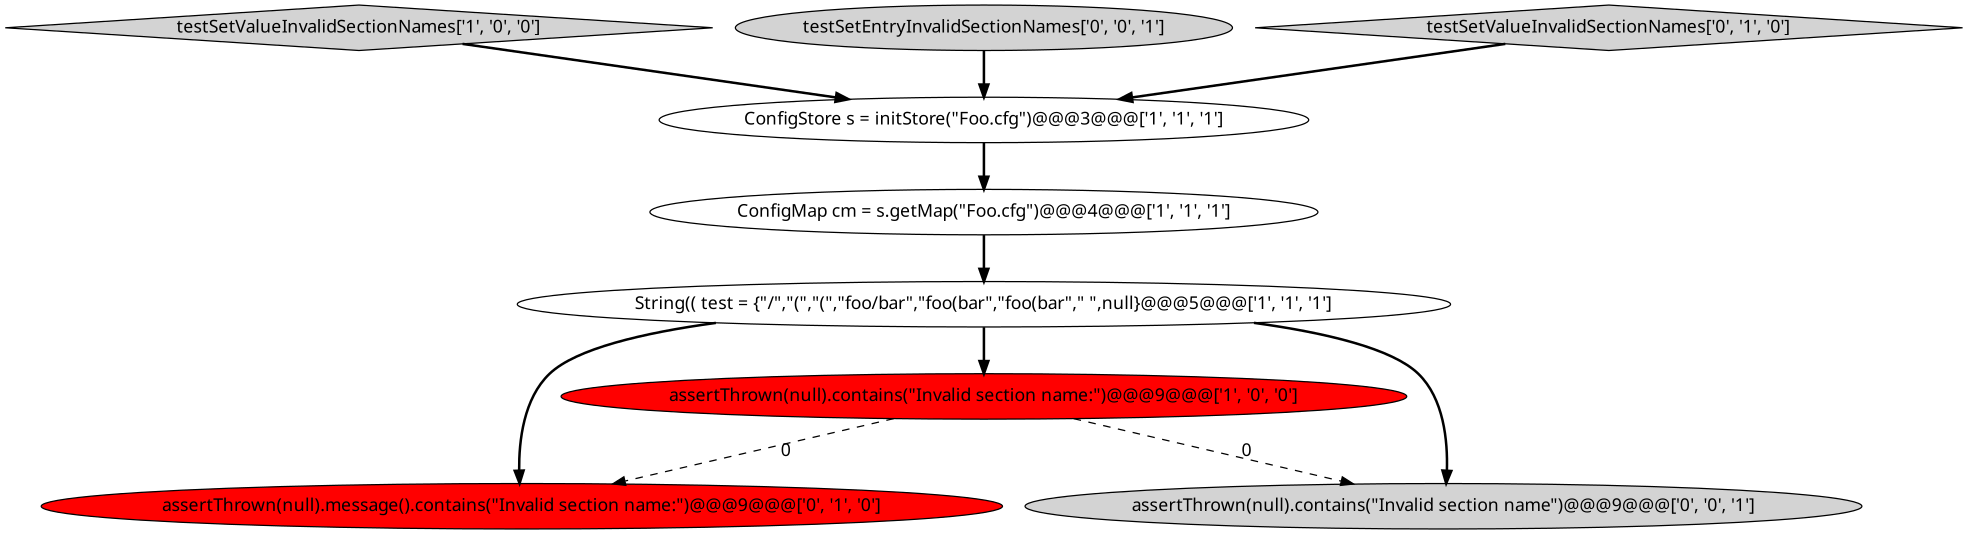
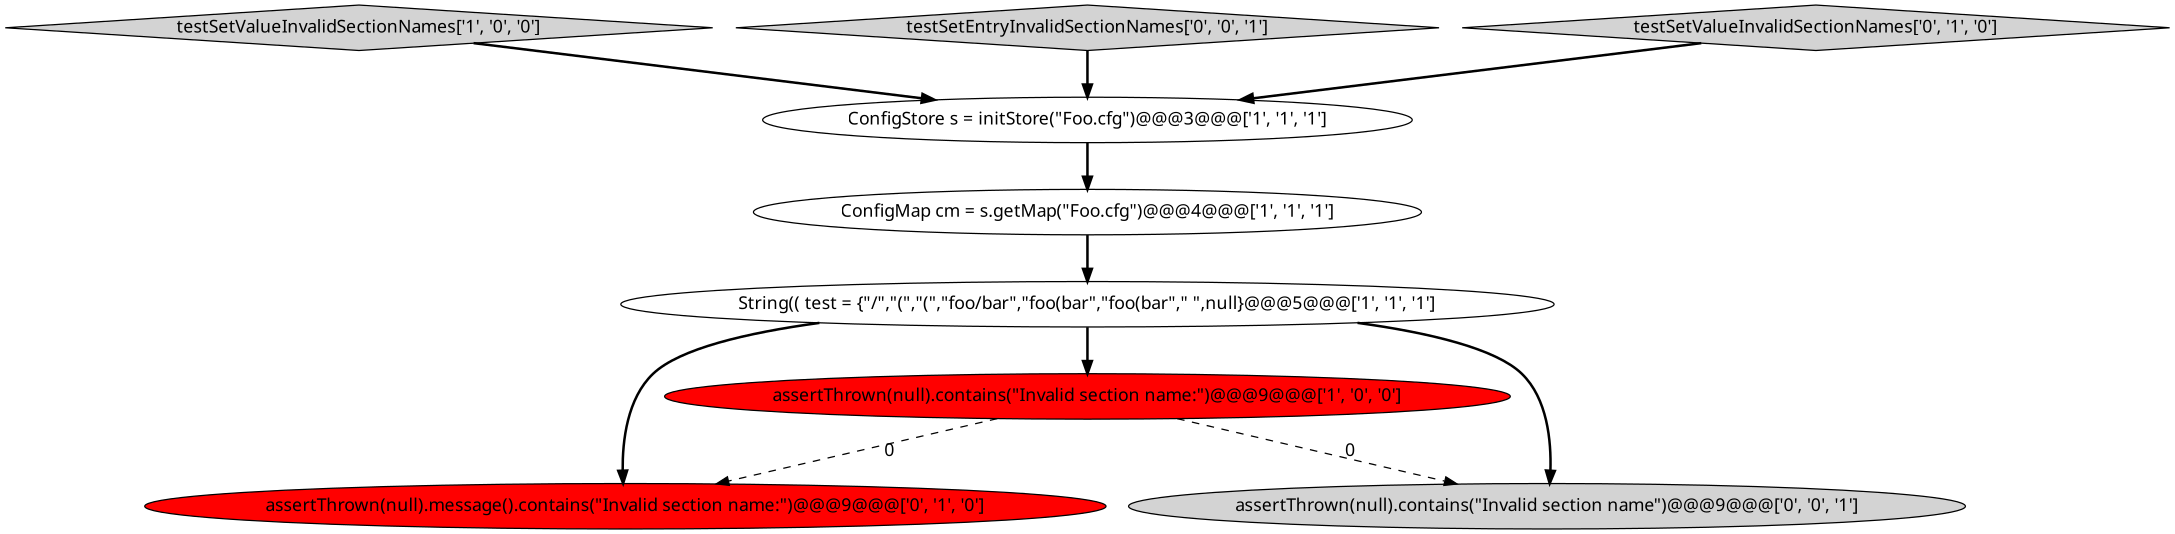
node "testSetEntryInvalidSectionNames['0', '0', '1']": shape ellipse -> diamond
